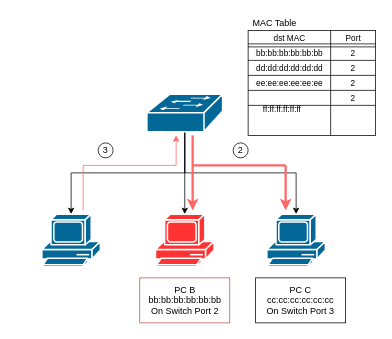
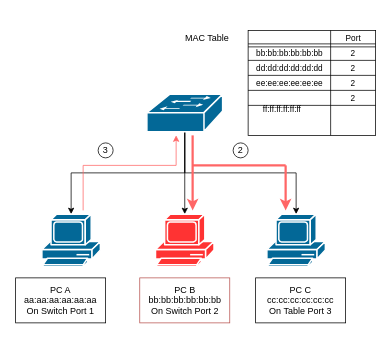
node "MAC Table": moved (274, 23) -> (207, 38)
node "dst MAC": removed
node "PC A aa:aa:aa:aa:aa:aa On Switch Port 1": added
node "PC C cc:cc:cc:cc:cc:cc On Switch Port 3": label "PC C cc:cc:cc:cc:cc:cc On Switch Port 3" -> "PC C cc:cc:cc:cc:cc:cc On Table Port 3"
